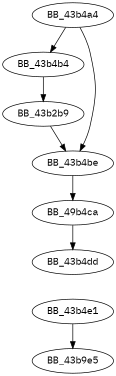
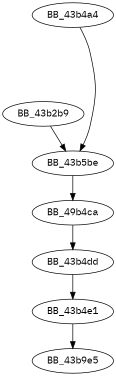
node "BB_43b4b4": removed
node "BB_43b4be": label "BB_43b4be" -> "BB_43b5be"
edge "BB_43b4dd" -> "BB_43b4e1": added
